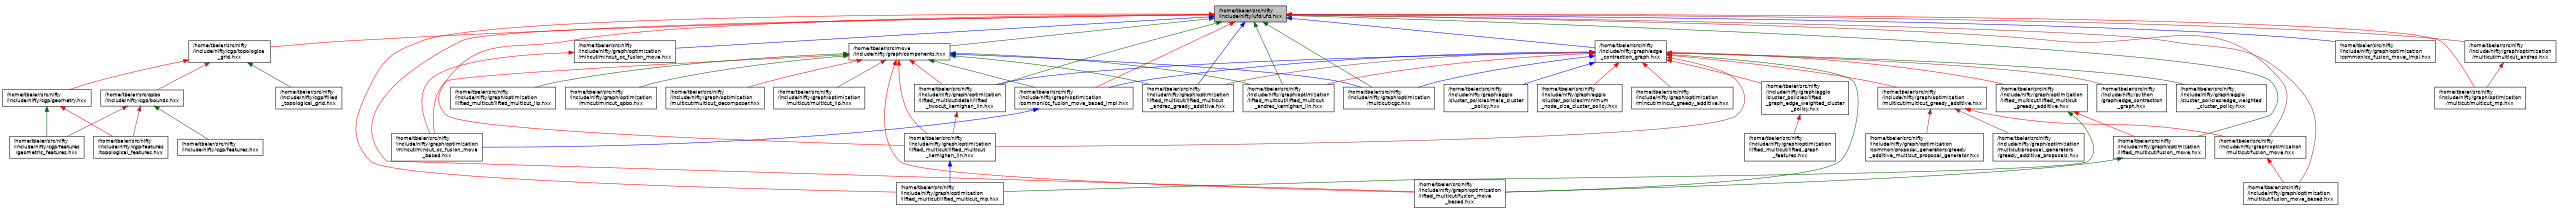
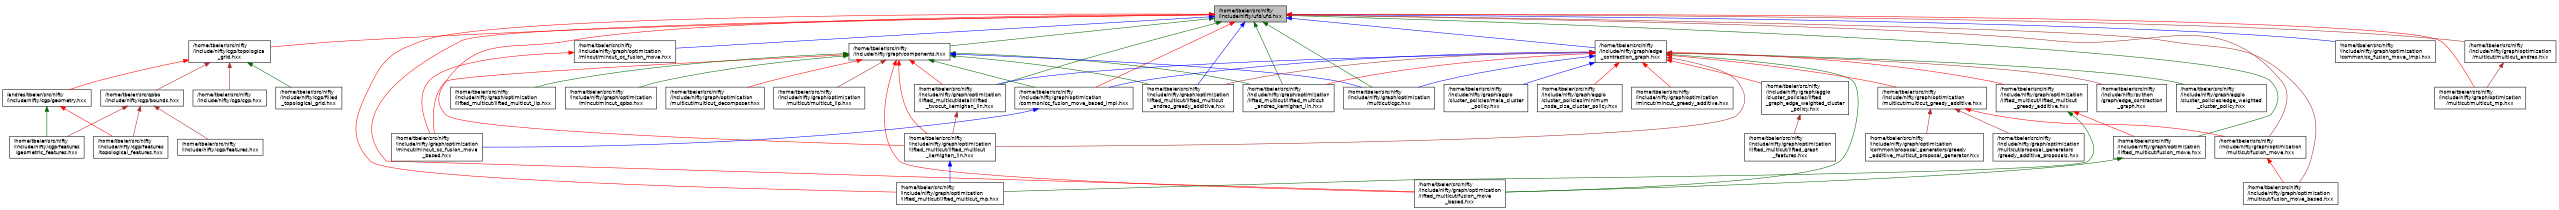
node "/home/tbeier/src/move /include/nifty/graph/components.hxx": label "/home/tbeier/src/move /include/nifty/graph/components.hxx" -> "/home/tbeier/src/nifty /include/nifty/graph/components.hxx"
node "/home/tbeier/src/nifty /include/nifty/cgp/geometry.hxx": label "/home/tbeier/src/nifty /include/nifty/cgp/geometry.hxx" -> "/andres/tbeier/src/nifty /include/nifty/cgp/geometry.hxx"
node "/home/tbeier/src/nifty /include/nifty/cgp/cgp.hxx": added
edge "/home/tbeier/src/nifty /include/nifty/cgp/features.hxx" -> "/home/tbeier/src/qpbo /include/nifty/cgp/bounds.hxx": color darkgreen -> brown
